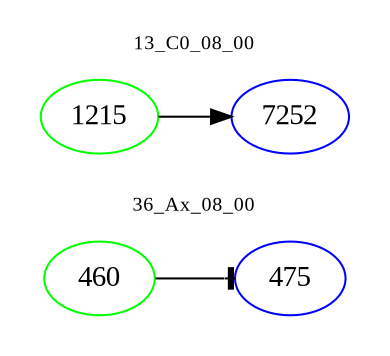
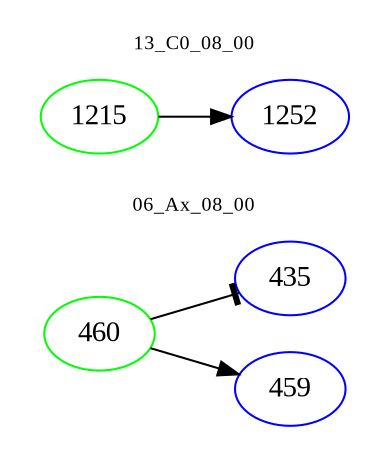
node "7252": label "7252" -> "1252"
cluster "36_Ax_08_00": label "36_Ax_08_00" -> "06_Ax_08_00"
node "475": label "475" -> "435"
node "459": added
